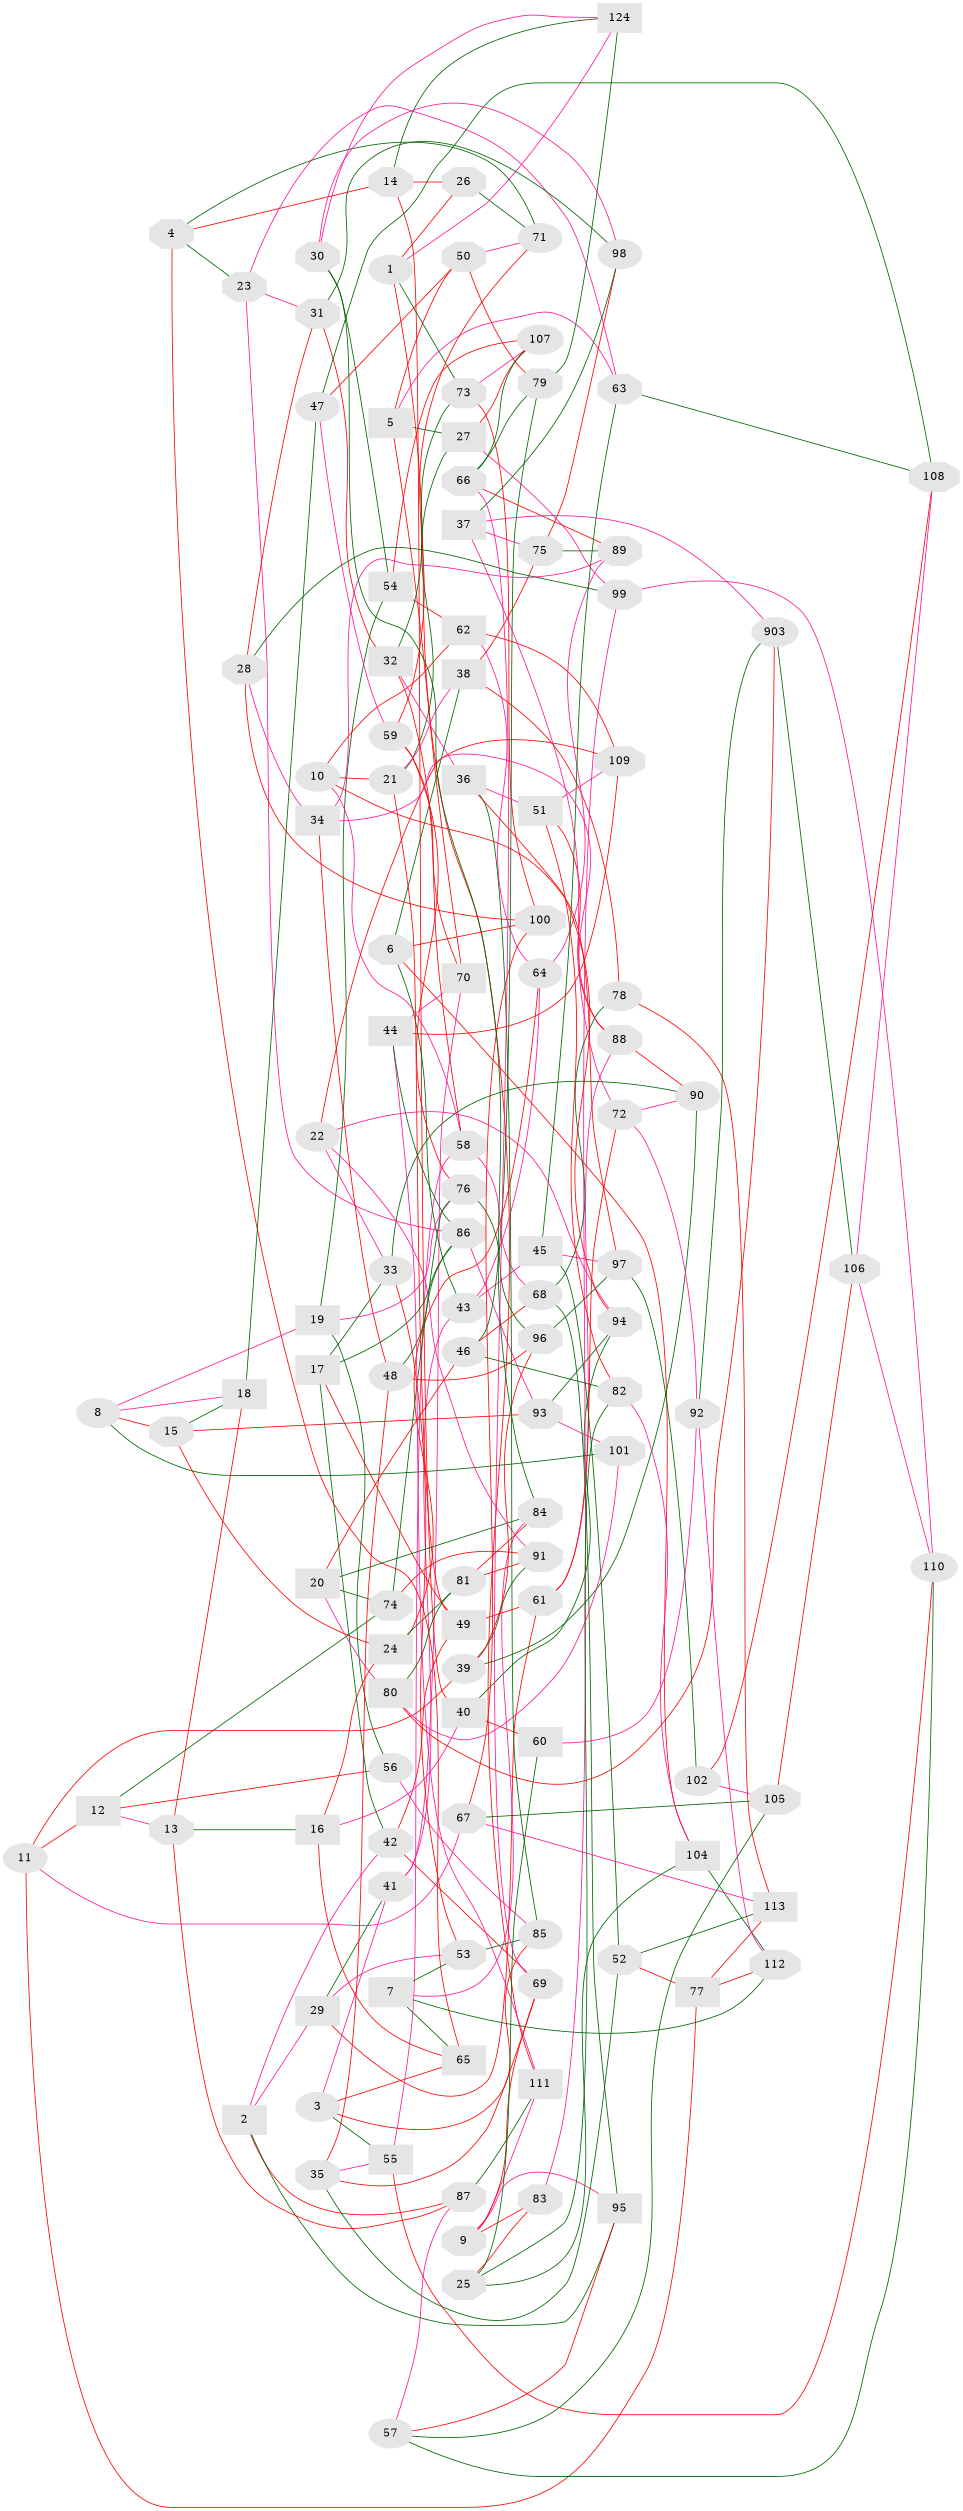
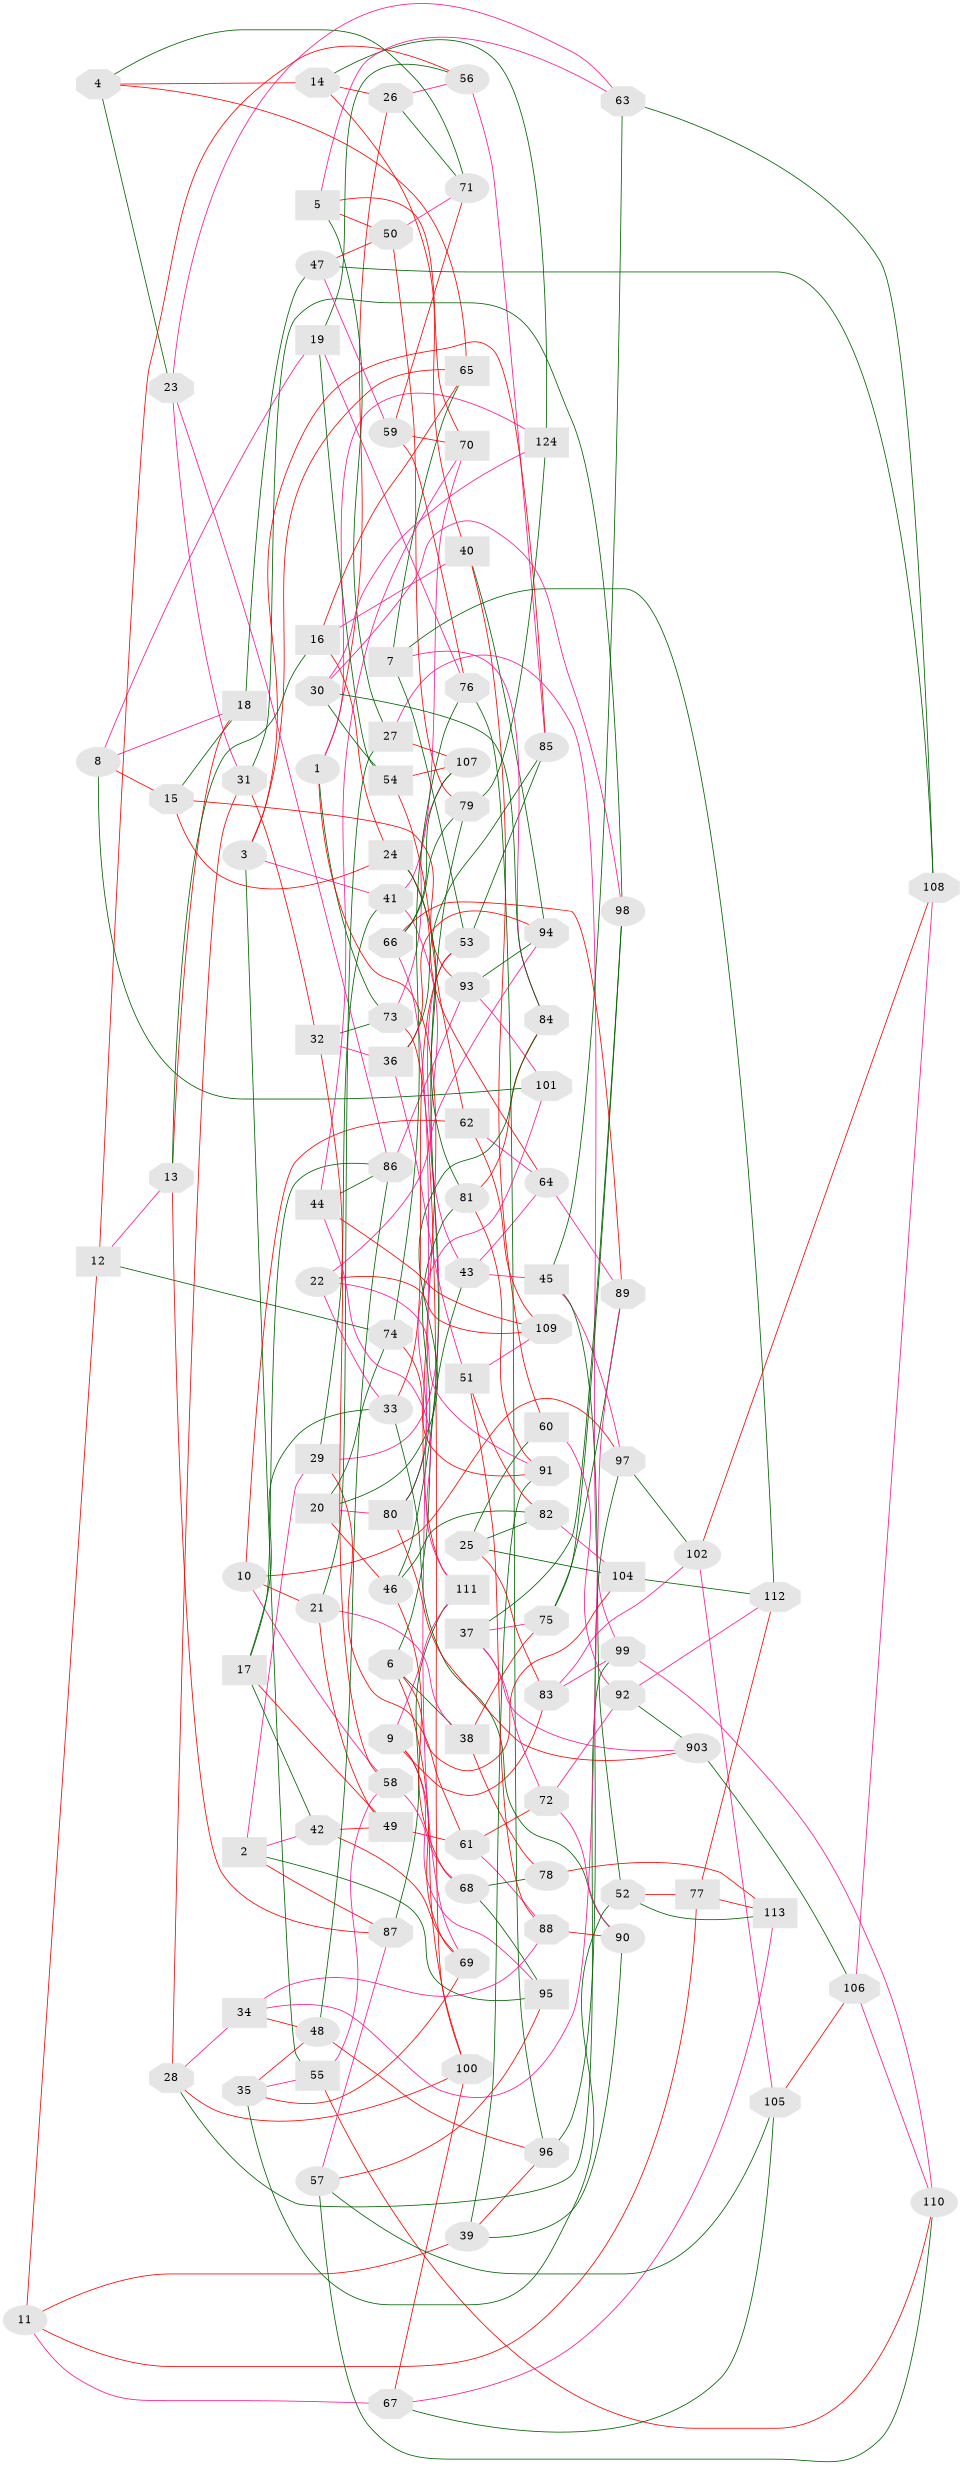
edge "56" -- "26": added
edge "98" -- "75": color red -> darkgreen
edge "102" -- "83": added
